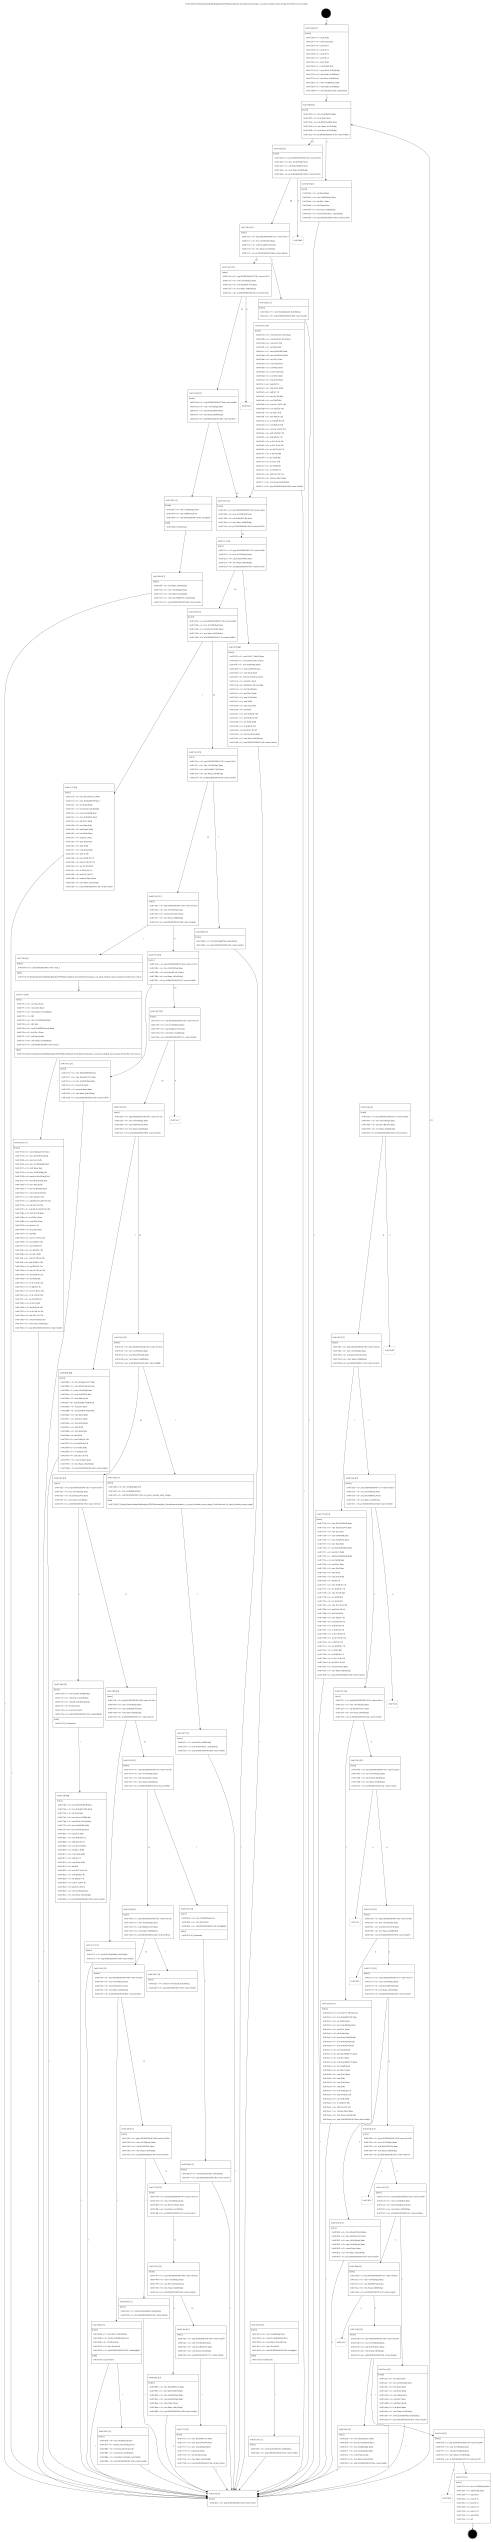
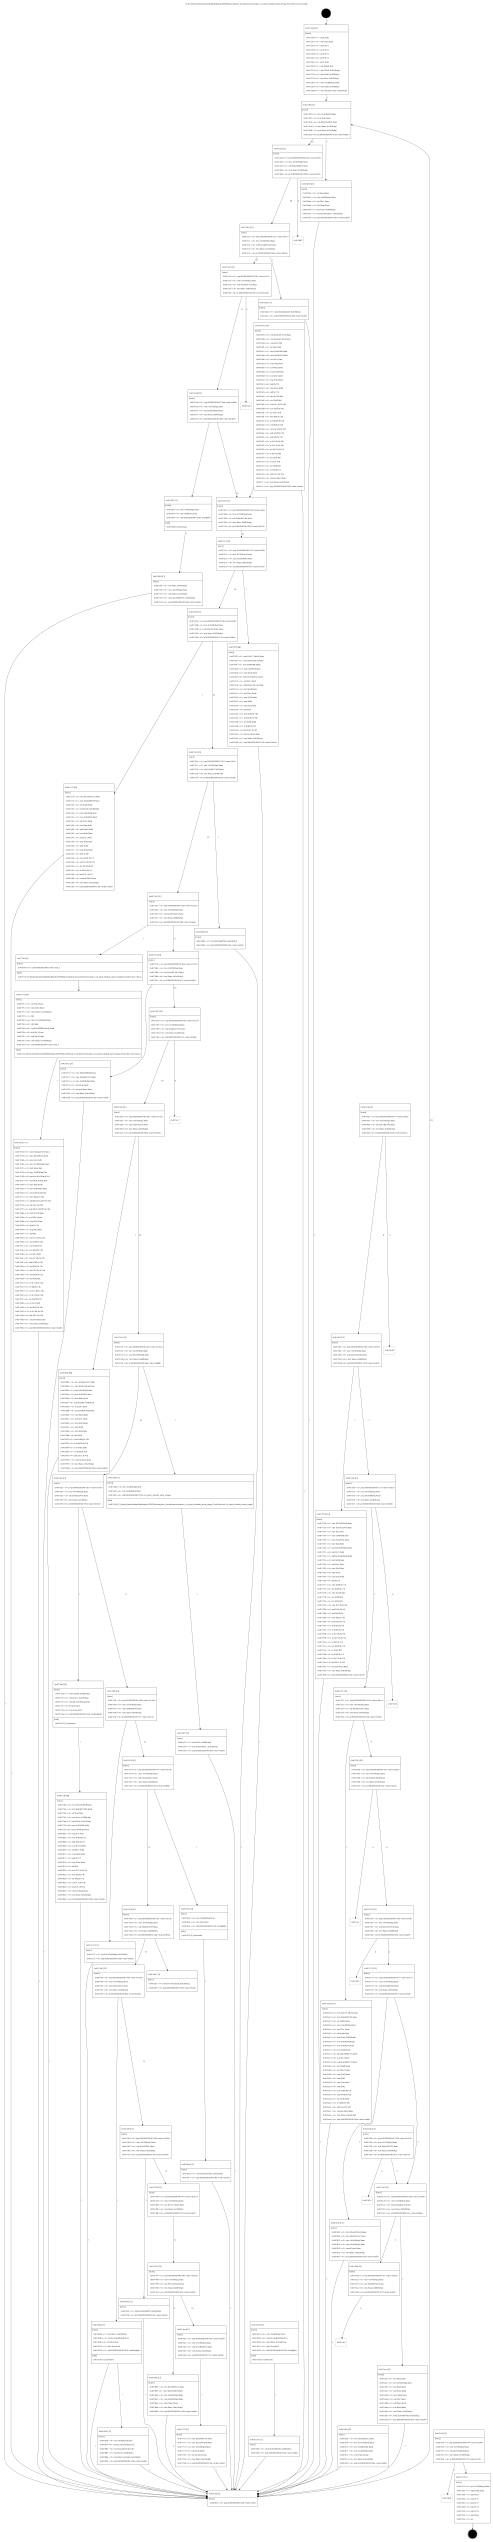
edge "0x401572 [25]" -> "0x40158b [25]": now "0x401572 [25]" -> "0x4015a4 [25]"
node "0x4015d6 [25]": removed
